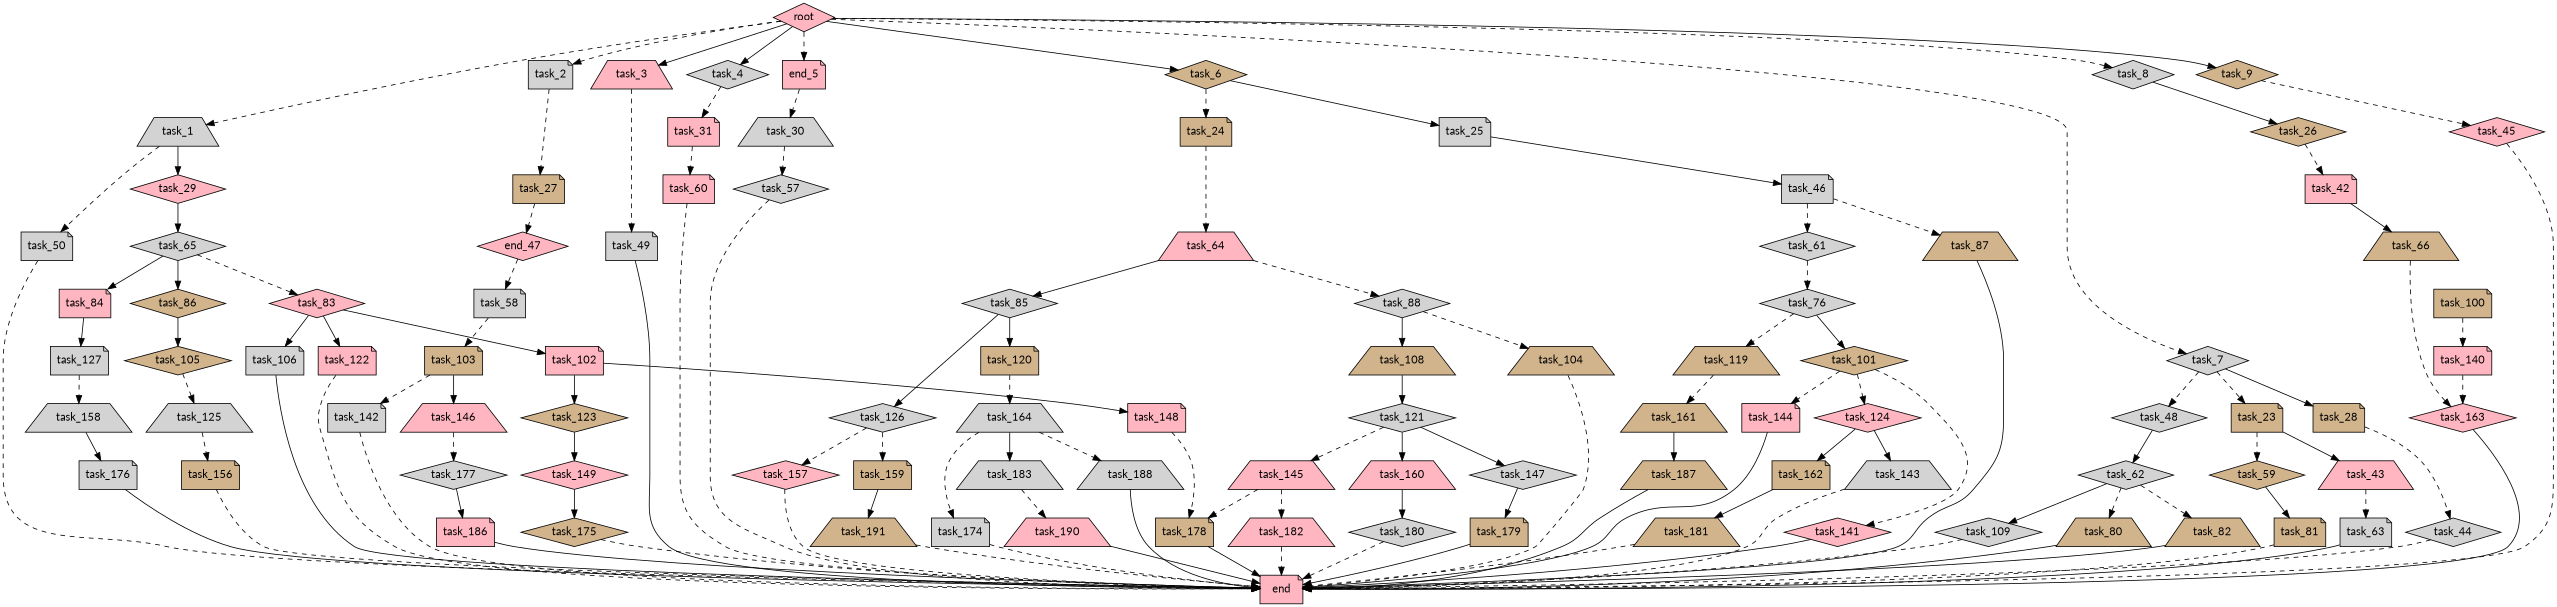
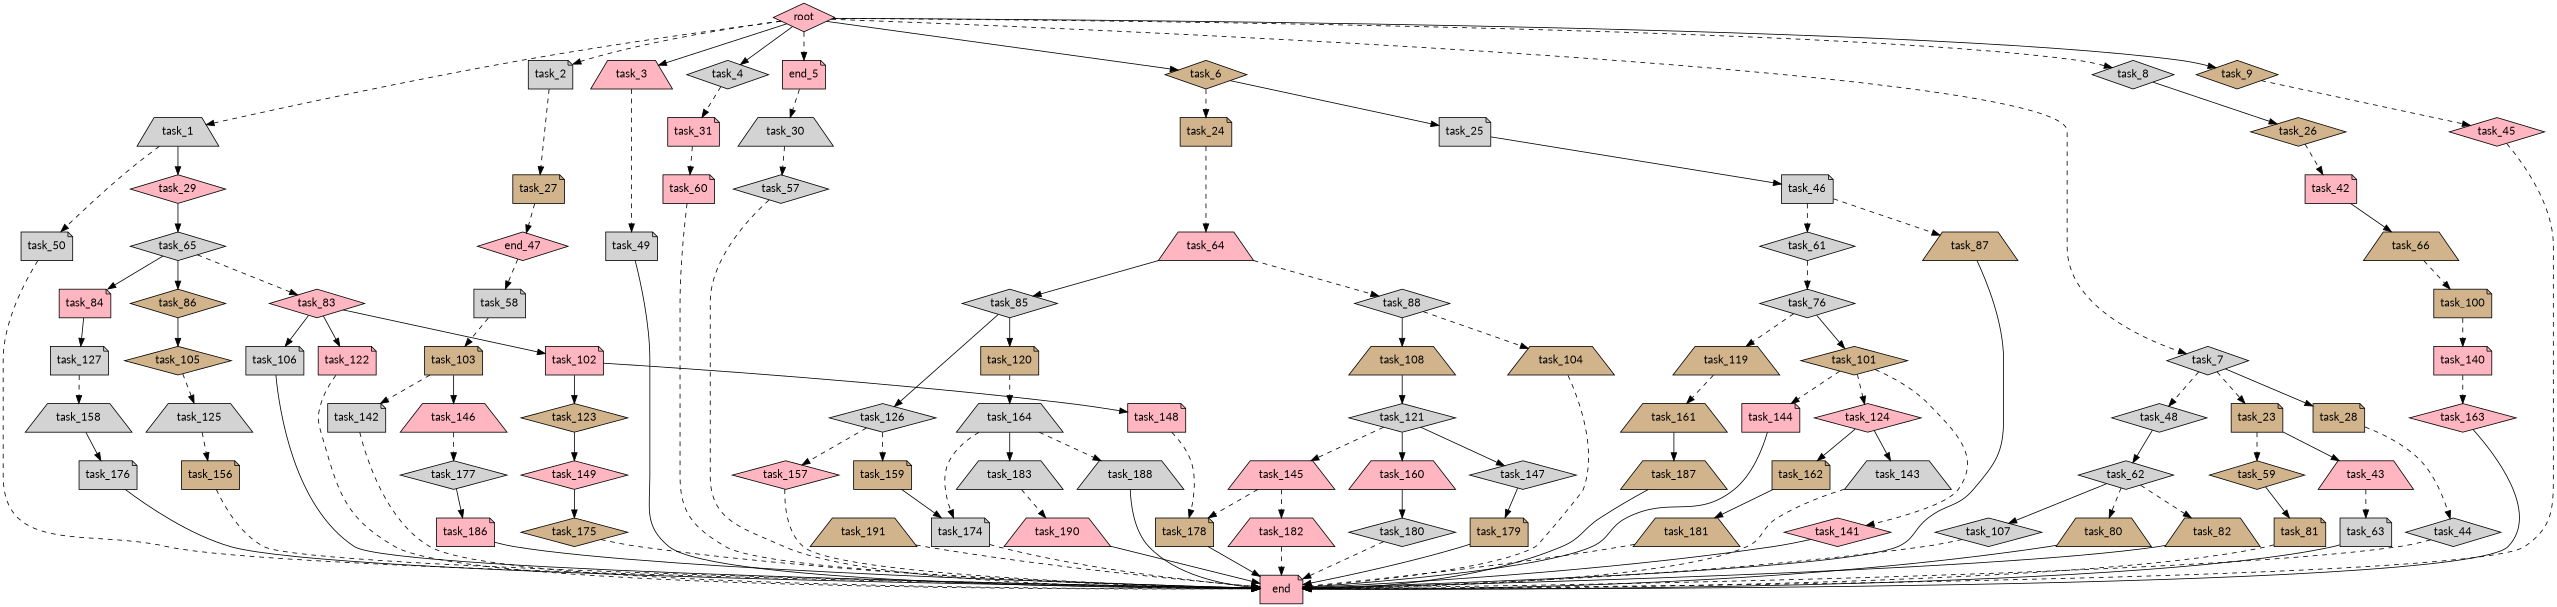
edge "task_66" -> "task_163": now "task_66" -> "task_100"
edge "task_159" -> "task_191": now "task_159" -> "task_174"
node "task_109": label "task_109" -> "task_107"
